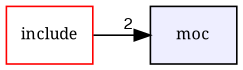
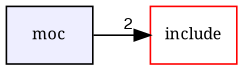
edge "include" -> "moc": reversed
